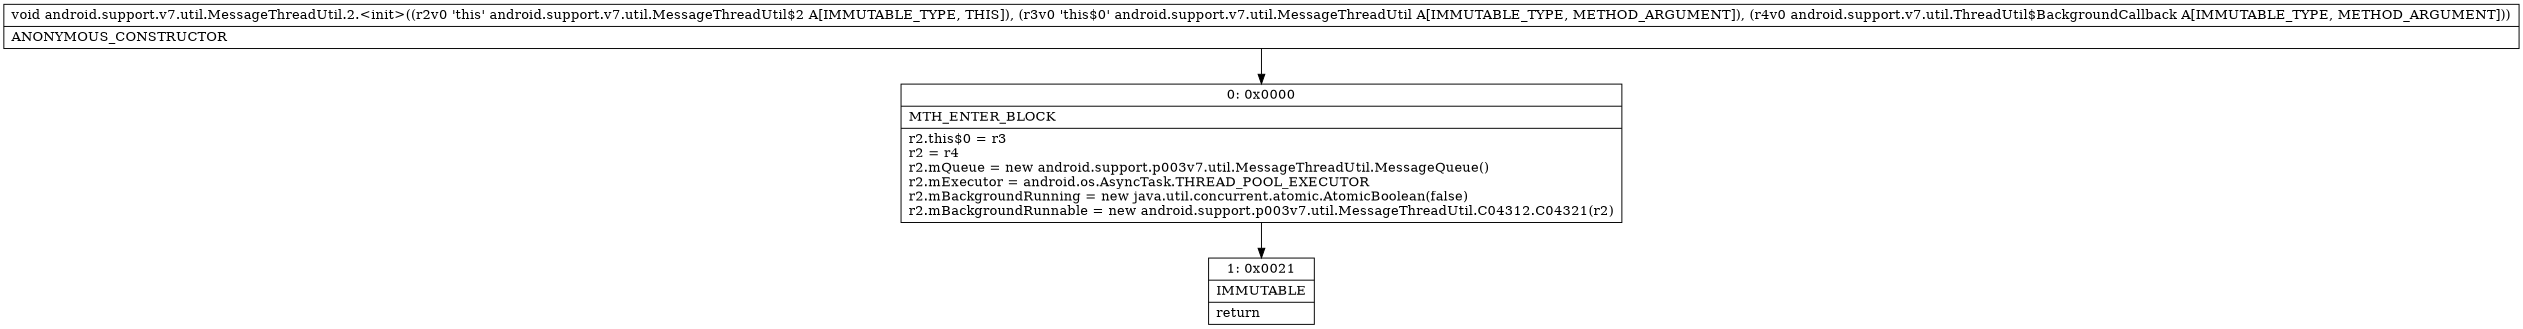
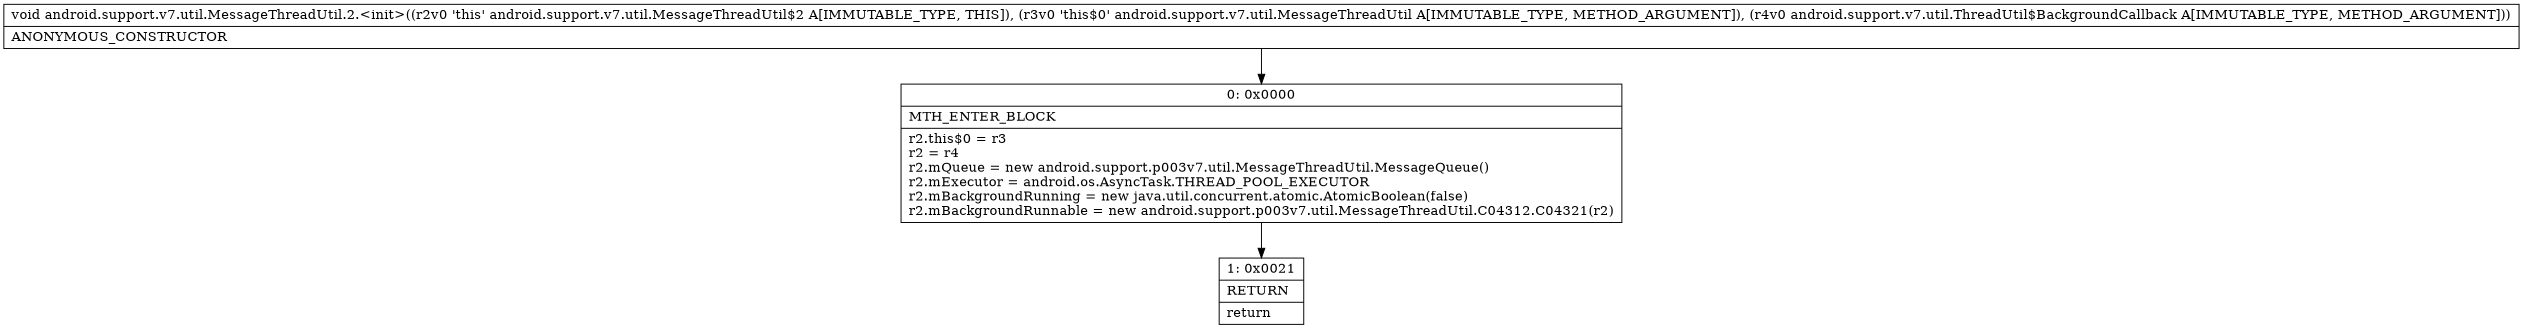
node "1: 0x0021": text "IMMUTABLE" -> "RETURN"
